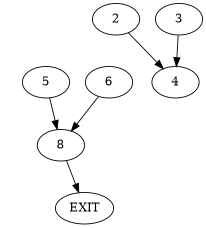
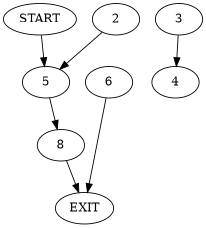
node "START": added
edge "2" -> "4": now "2" -> "5"
edge "6" -> "8": now "6" -> "EXIT"
